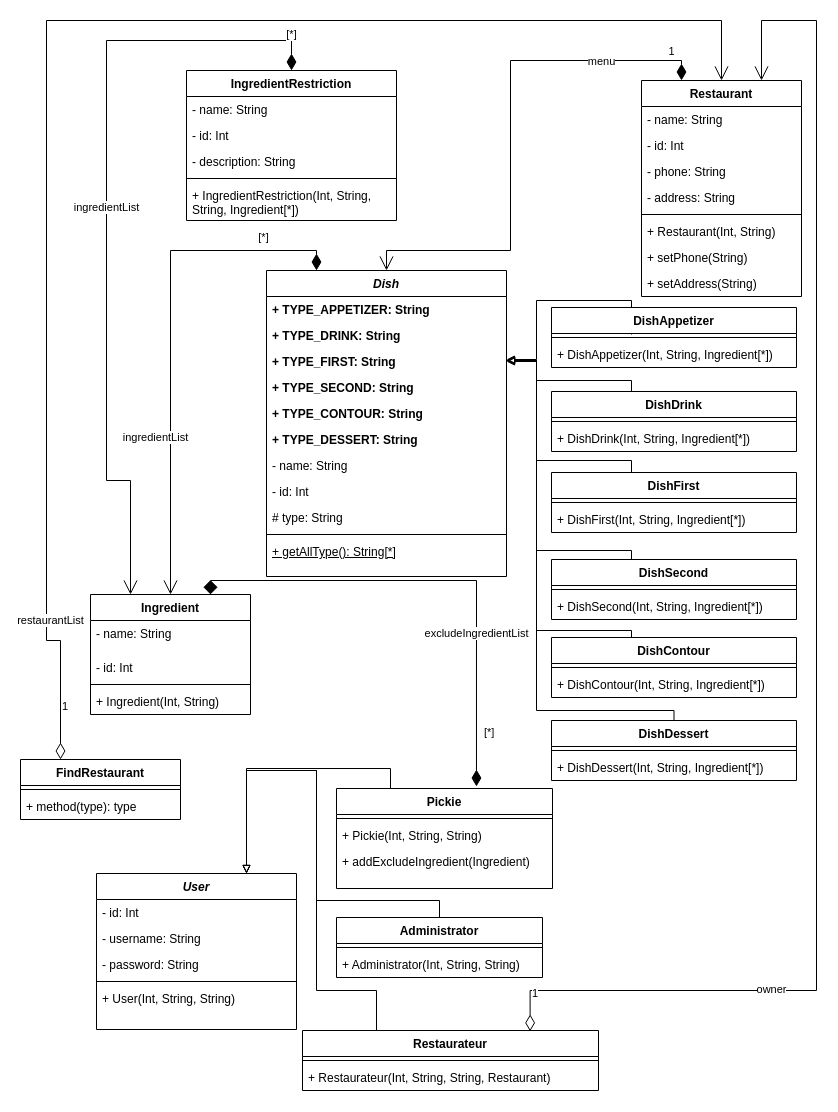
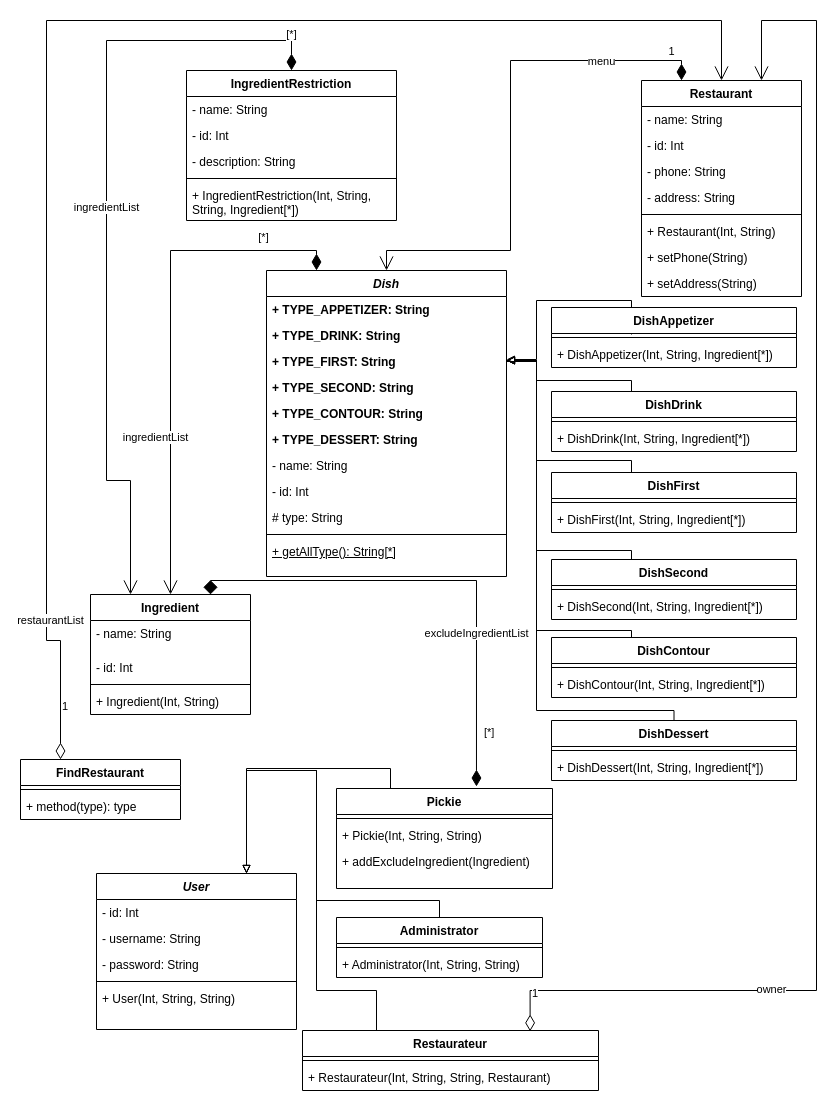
edge "DishDessert" -> "+ TYPE_FIRST: String": arrowhead block -> none
